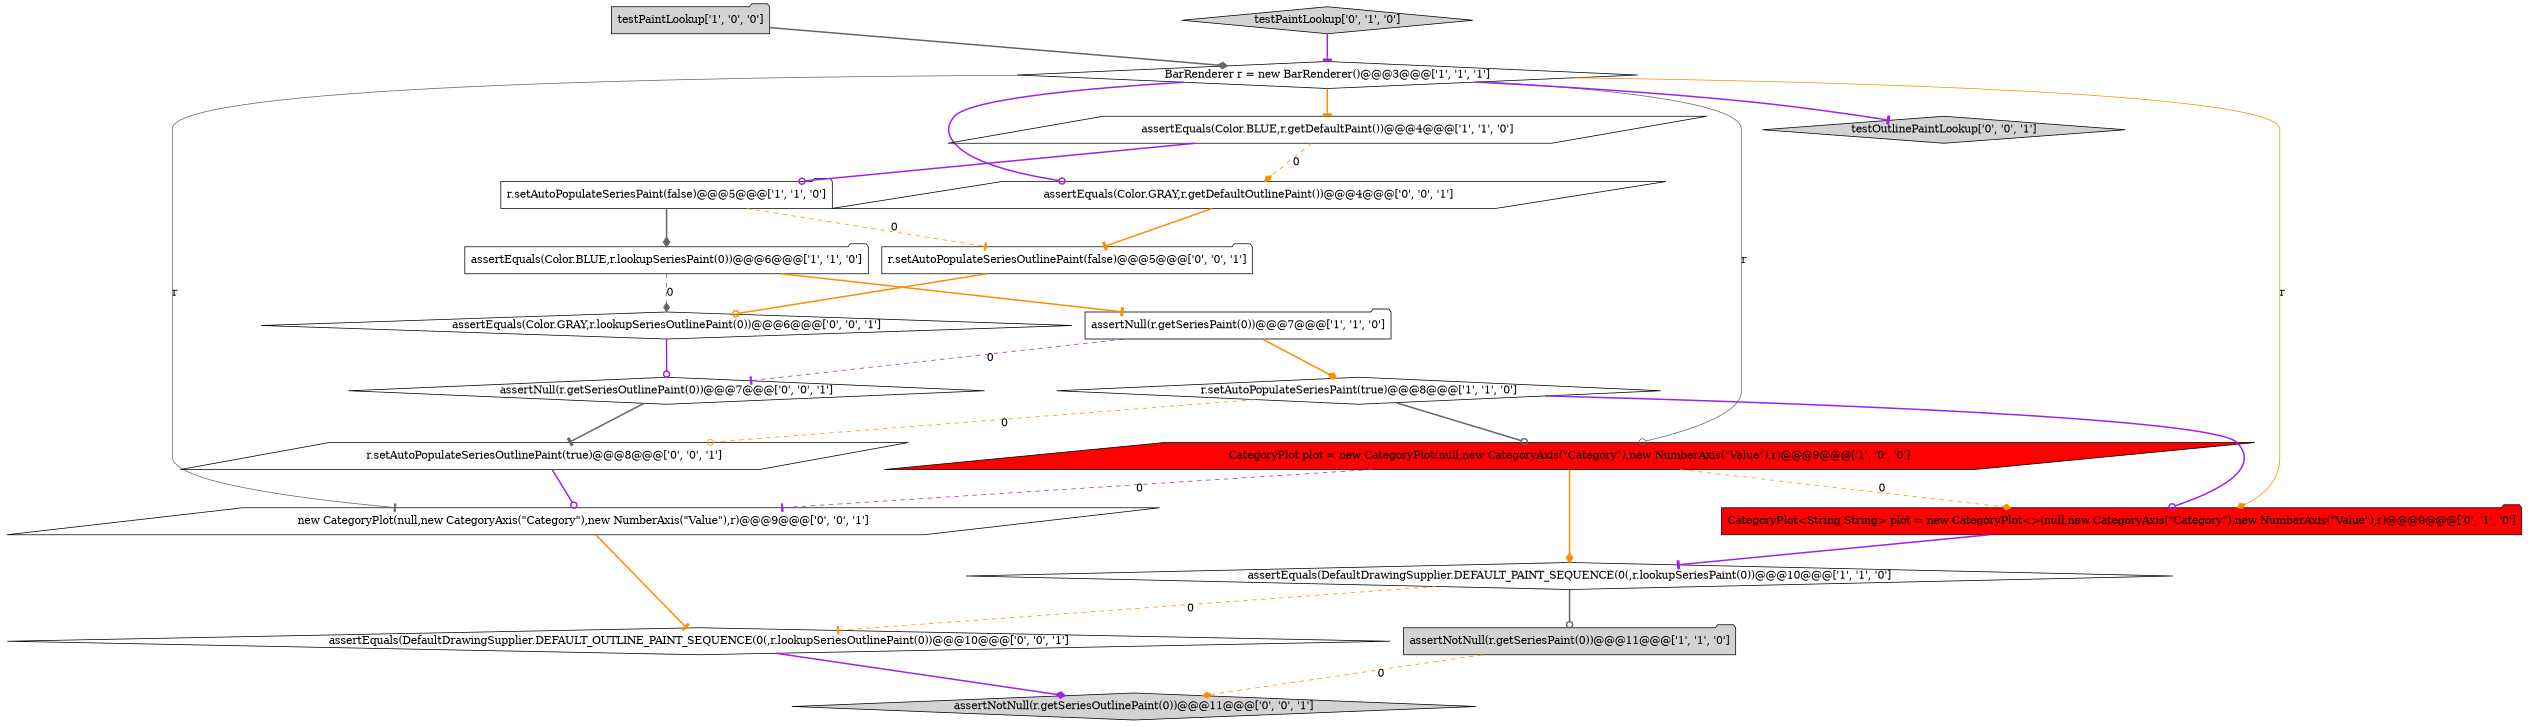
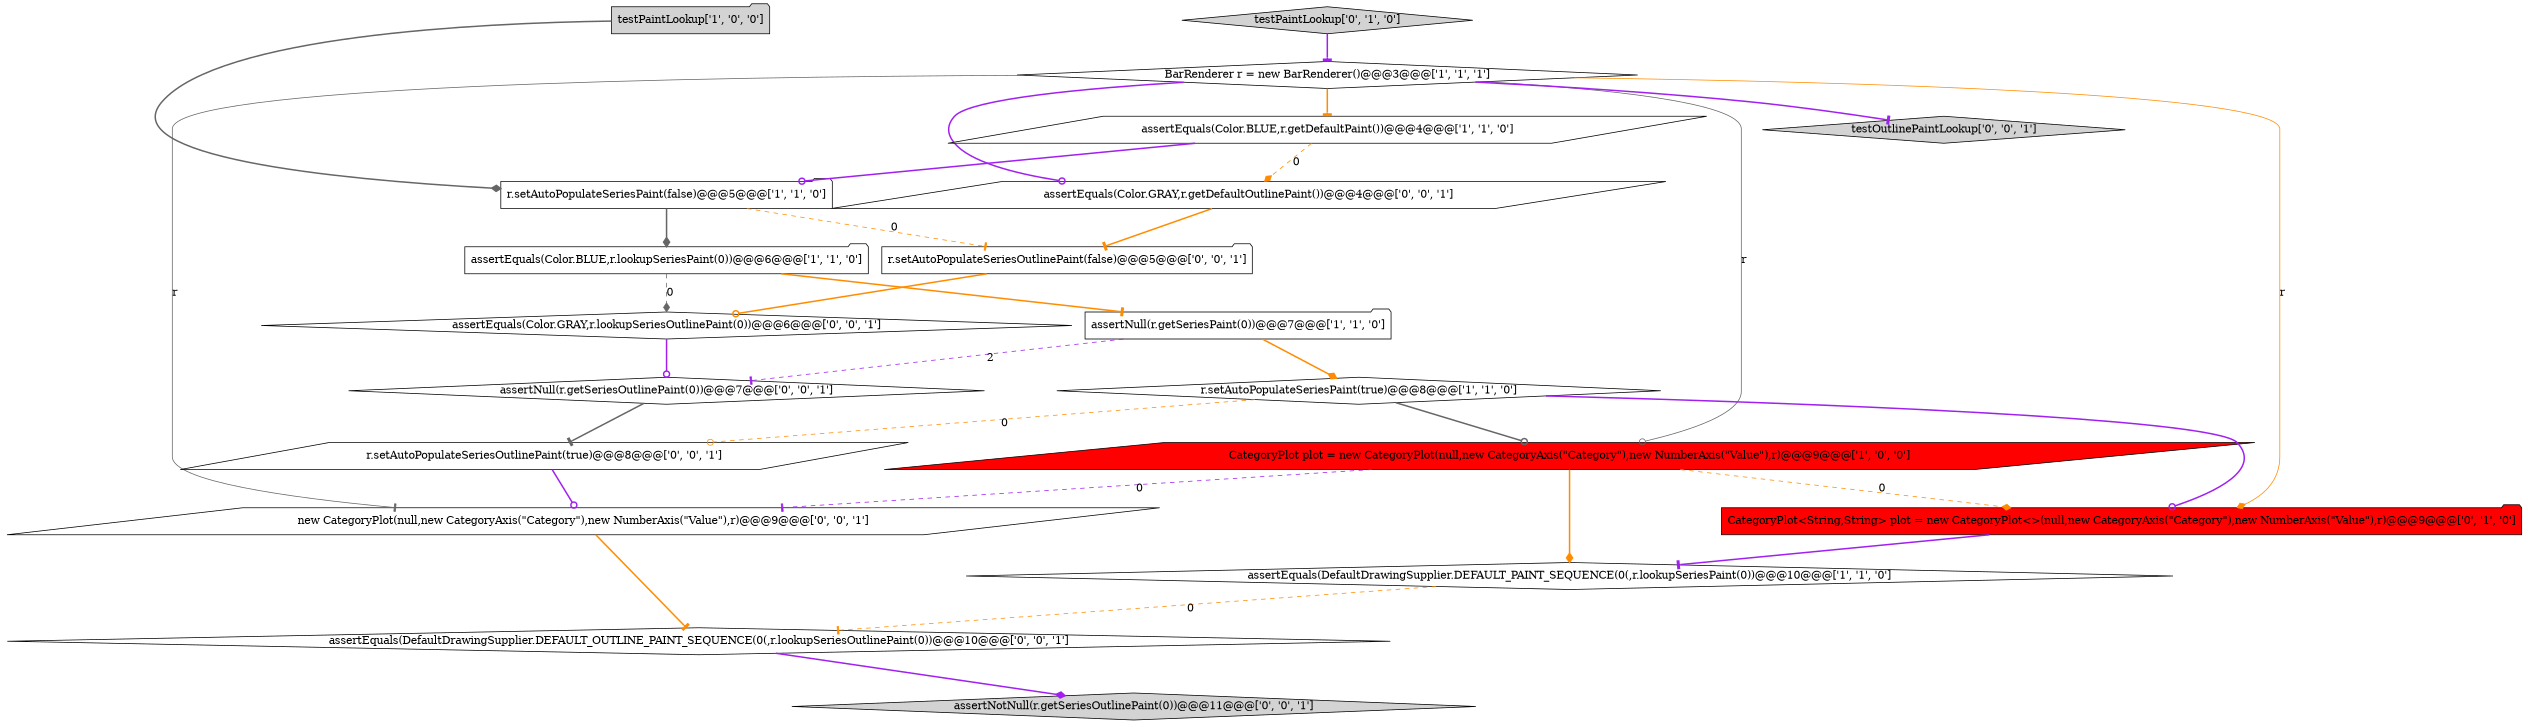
edge "testPaintLookup['1', '0', '0']" -> "BarRenderer r = new BarRenderer()@@@3@@@['1', '1', '1']": now "testPaintLookup['1', '0', '0']" -> "r.setAutoPopulateSeriesPaint(false)@@@5@@@['1', '1', '0']"
edge "assertNull(r.getSeriesPaint(0))@@@7@@@['1', '1', '0']" -> "assertNull(r.getSeriesOutlinePaint(0))@@@7@@@['0', '0', '1']": label "0" -> "2"
node "assertNotNull(r.getSeriesPaint(0))@@@11@@@['1', '1', '0']": removed
